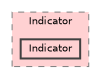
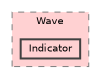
cluster "Indicator": label "Indicator" -> "Wave"
